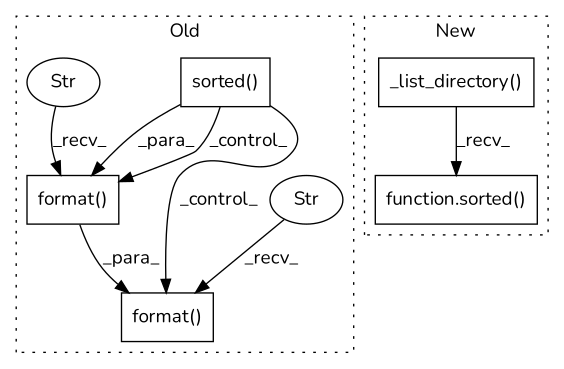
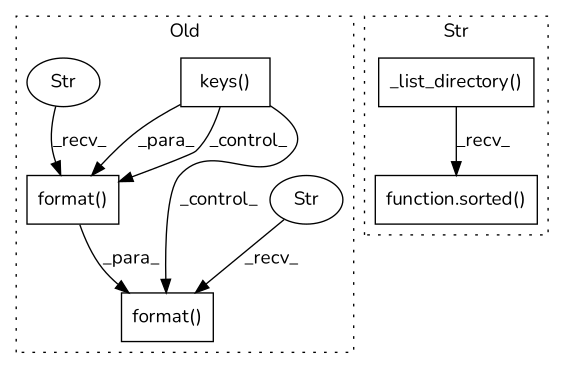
cluster "New": label "New" -> "Str"
node "sorted()": label "sorted()" -> "keys()"
